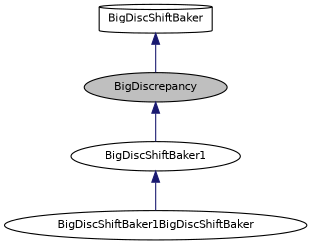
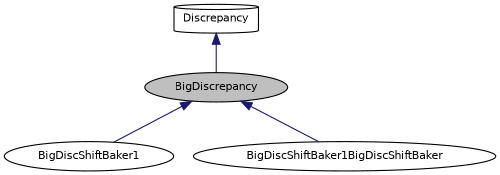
node "BigDiscShiftBaker": label "BigDiscShiftBaker" -> "Discrepancy"
edge "BigDiscShiftBaker1BigDiscShiftBaker" -> "BigDiscShiftBaker1": now "BigDiscShiftBaker1BigDiscShiftBaker" -> "BigDiscrepancy"
